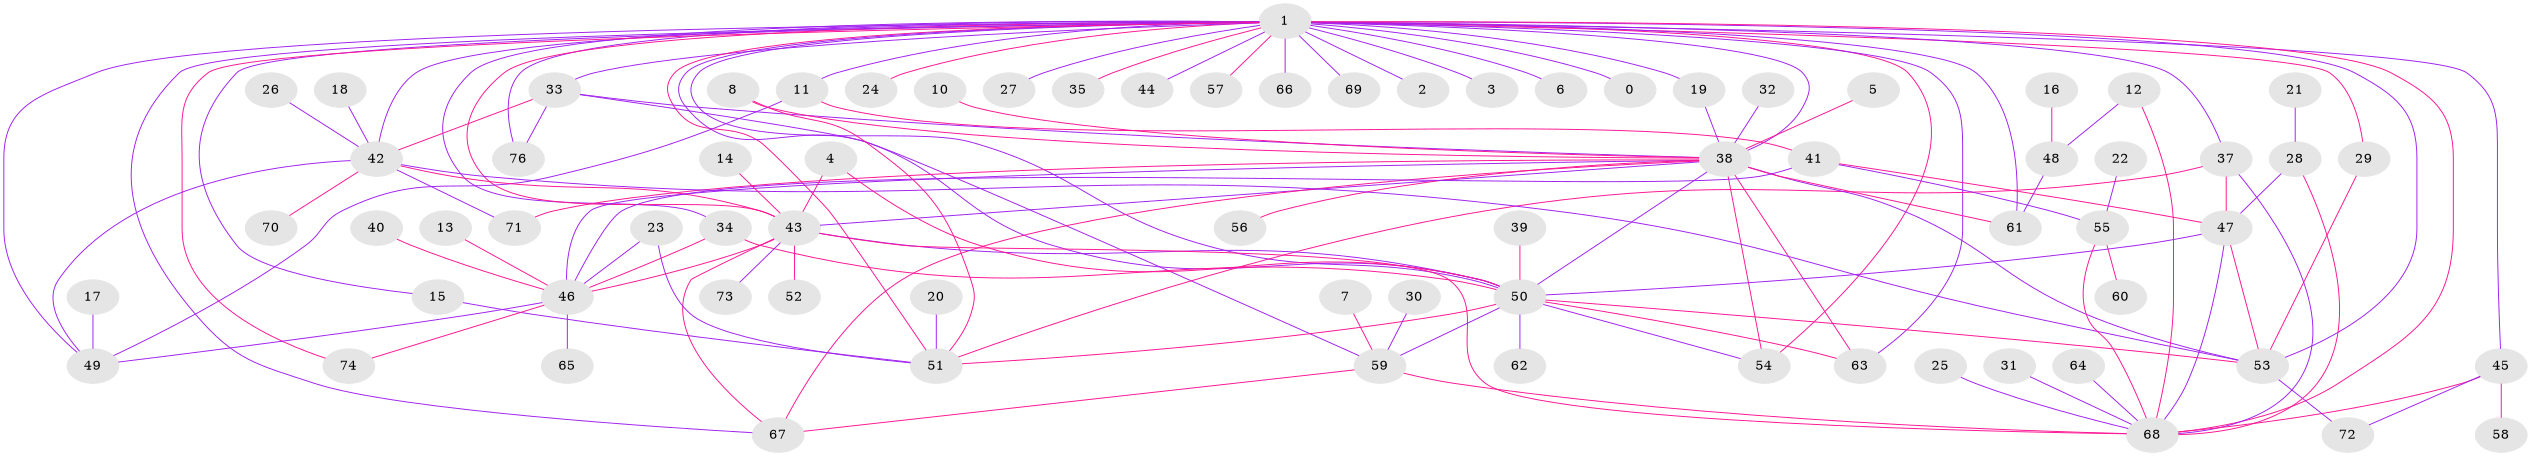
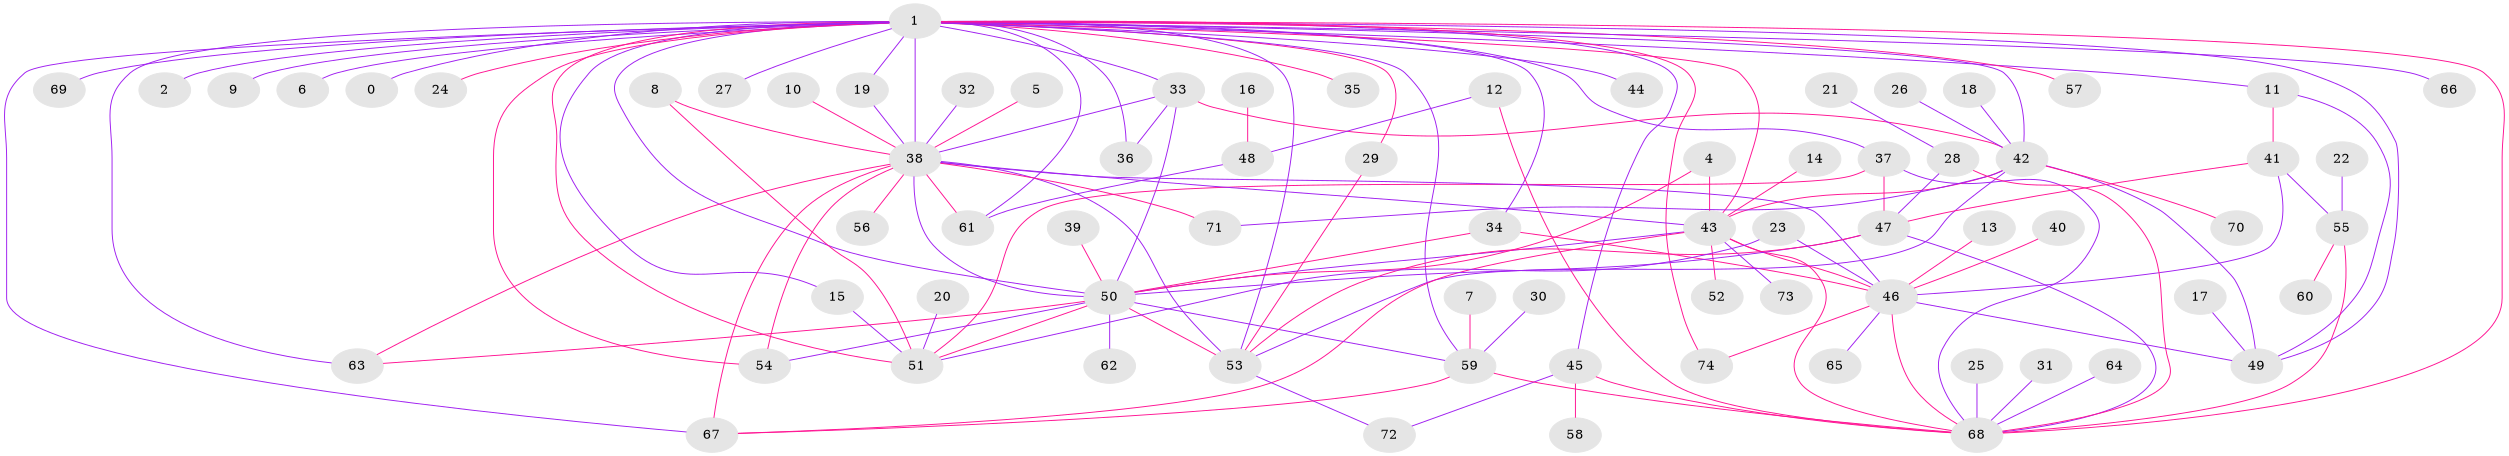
node "3": label "3" -> "9"
node "76": label "76" -> "36"
edge "46" -- "68": added
